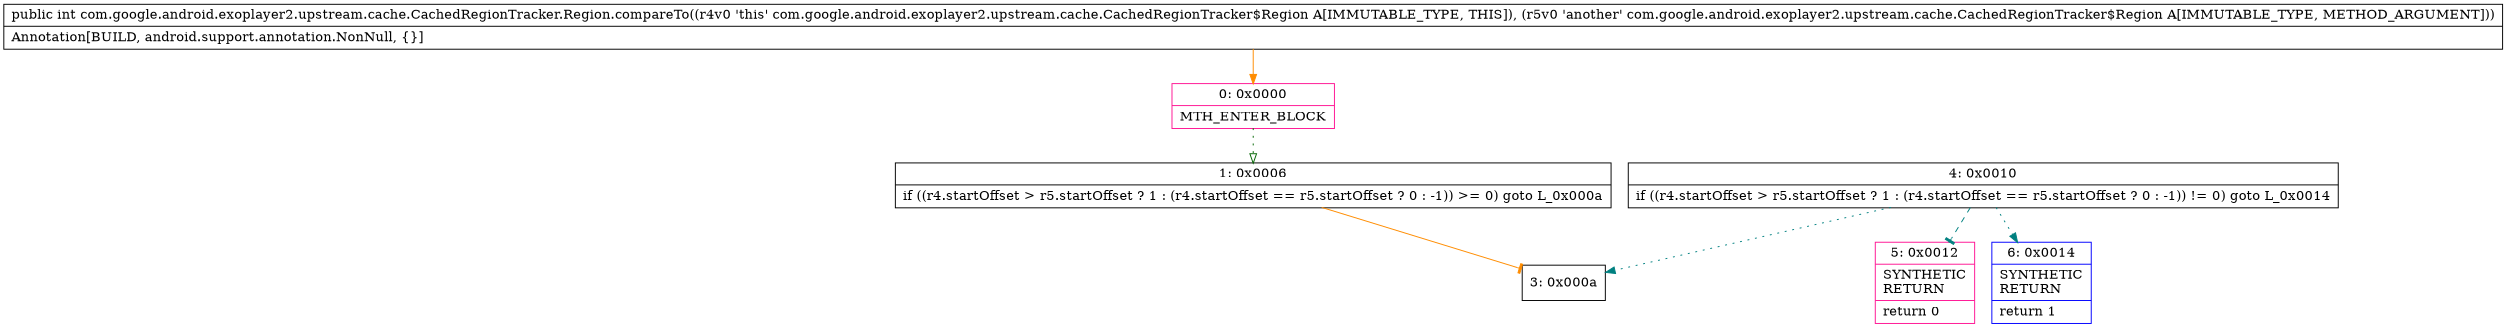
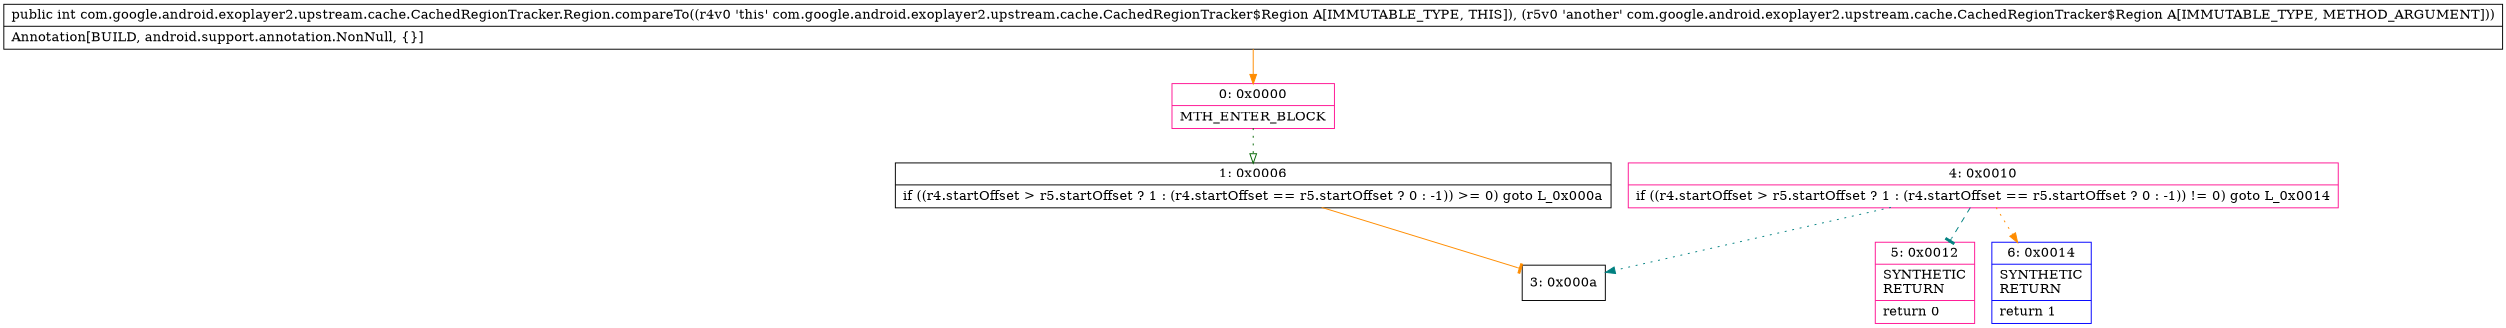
node "4: 0x0010": color black -> deeppink
edge "4: 0x0010" -> "6: 0x0014": color teal -> darkorange
